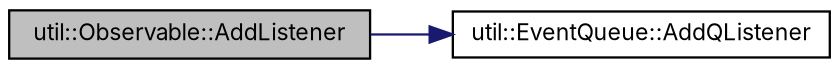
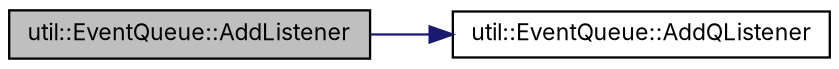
node "util::Observable::AddListener": label "util::Observable::AddListener" -> "util::EventQueue::AddListener"
